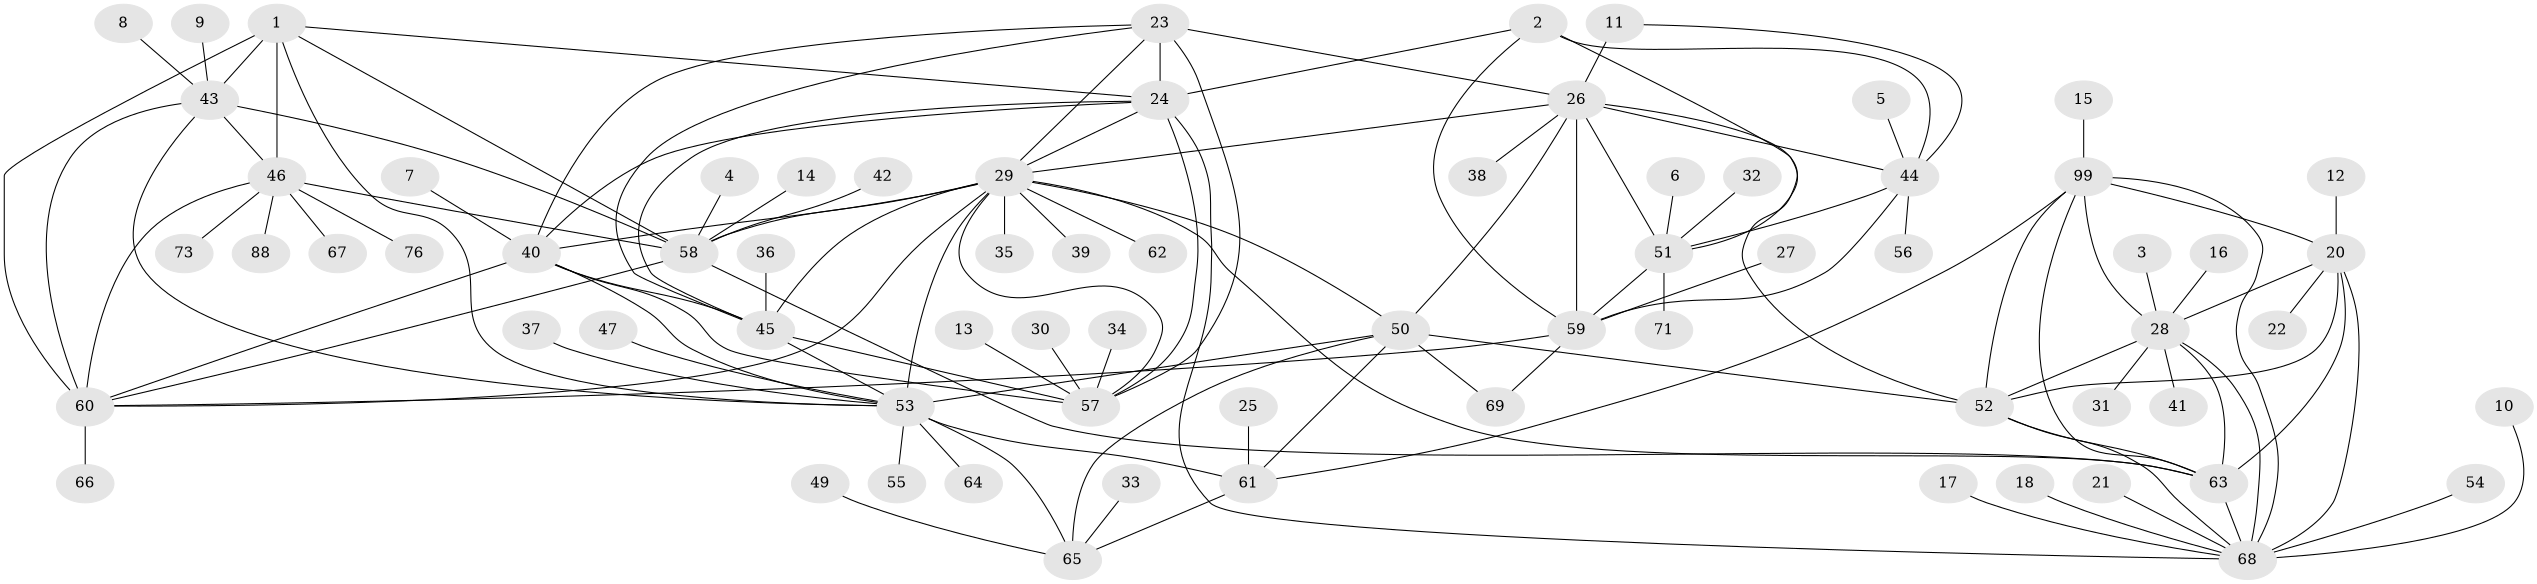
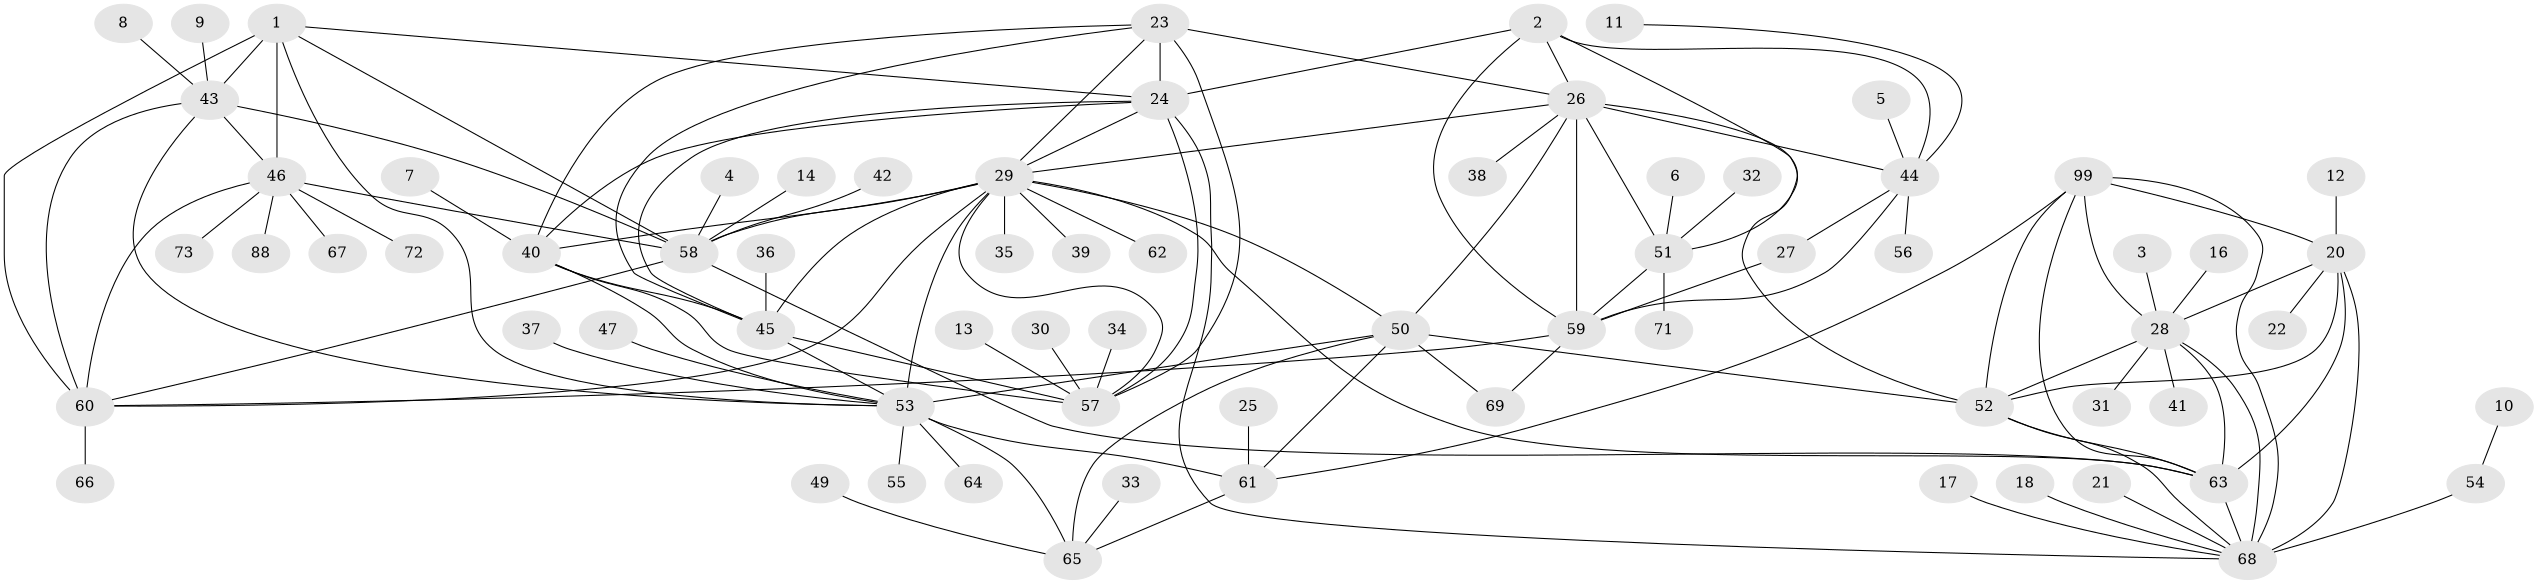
edge "11" -- "26": now "2" -- "26"
node "15": removed
edge "44" -- "51": now "44" -- "27"
node "76": label "76" -> "72"
edge "40" -- "60": removed
edge "10" -- "68": now "10" -- "54"
